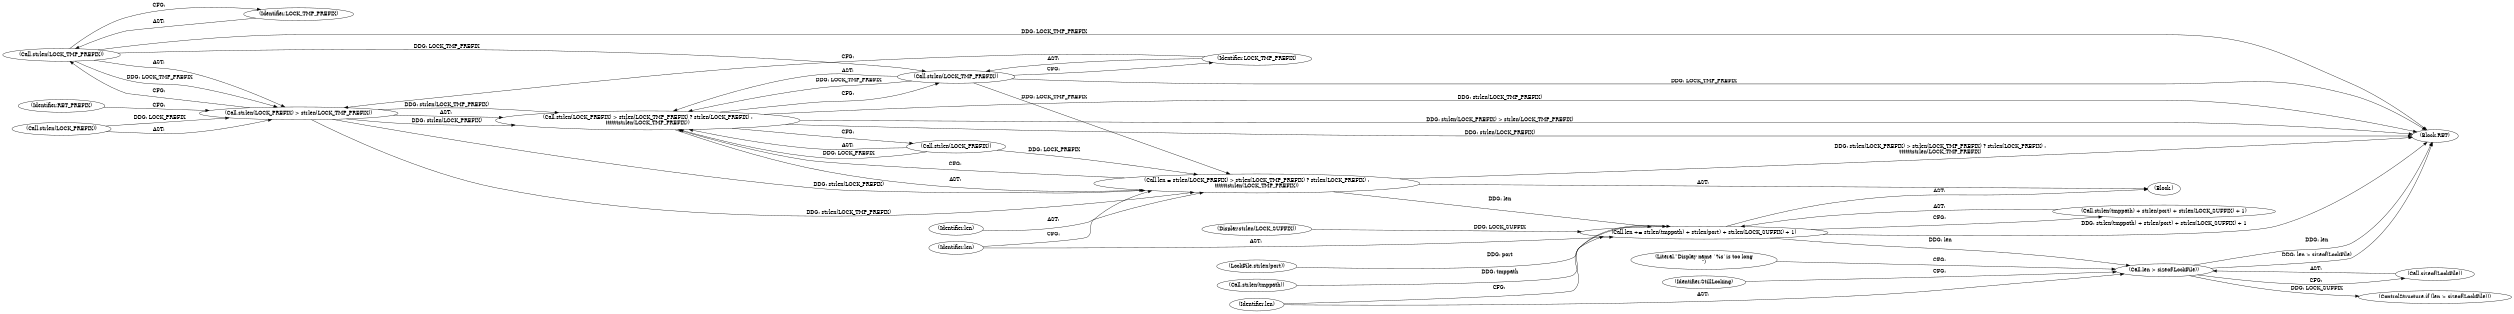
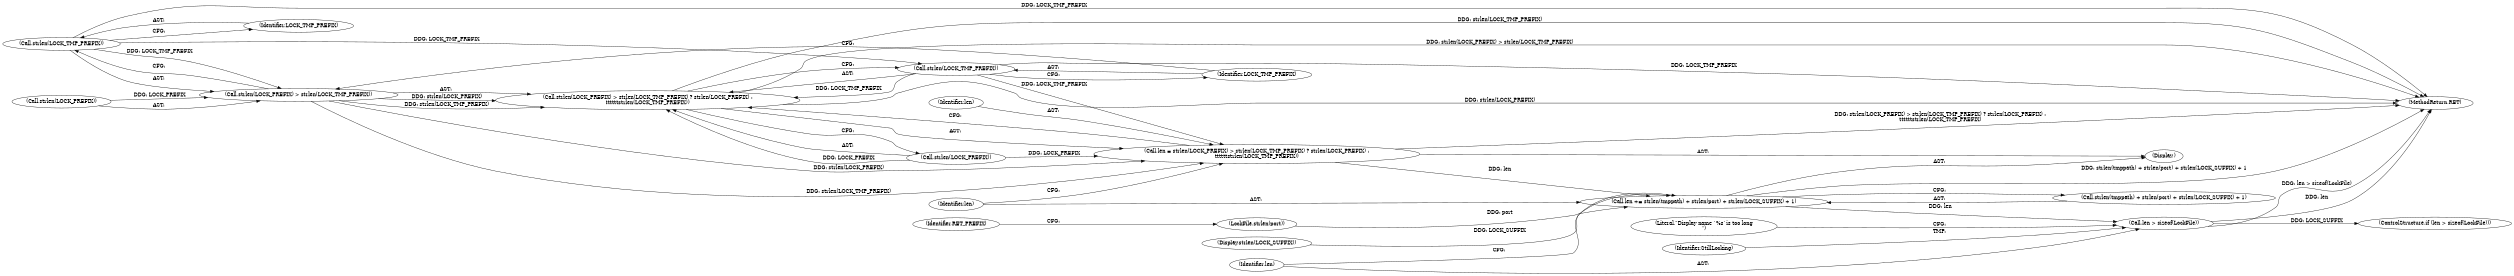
edge "(Identifier,RET_PREFIX)" -> "(Call,strlen(LOCK_PREFIX) > strlen(LOCK_TMP_PREFIX))": now "(Identifier,RET_PREFIX)" -> "(LockFile,strlen(port))"
node "(Block,RET)": label "(Block,RET)" -> "(MethodReturn,RET)"
node "(Block,)": label "(Block,)" -> "(Display,)"
edge "(Identifier,StillLocking)" -> "(Call,len > sizeof(LockFile))": label "CFG: " -> "TMP: "
node "(Call,sizeof(LockFile))": removed
node "(Call,strlen(tmppath))": removed
